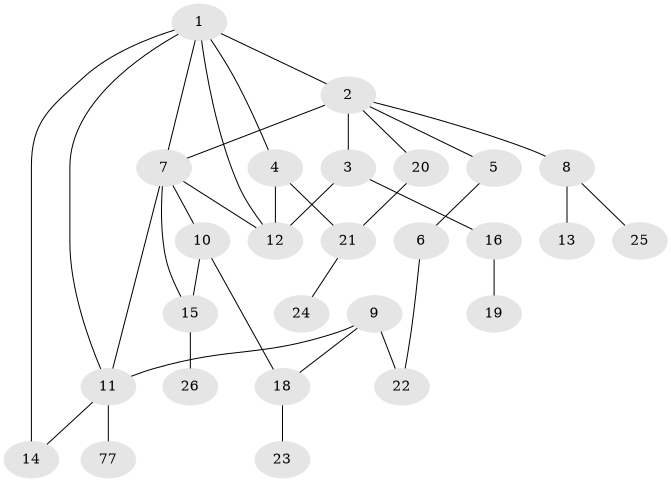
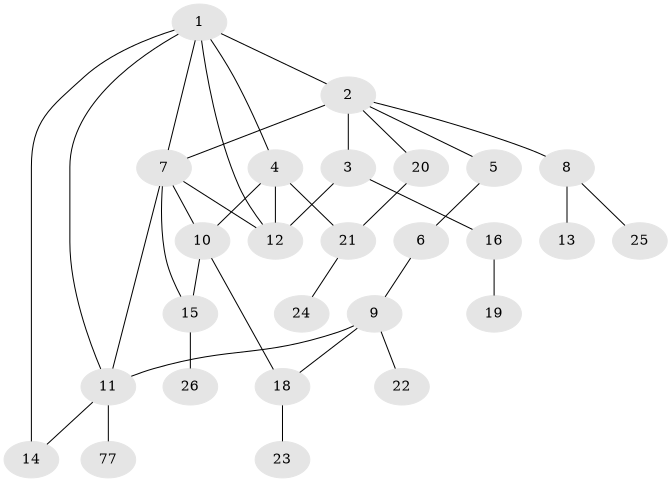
edge "4" -- "10": added
edge "6" -- "22": now "6" -- "9"
